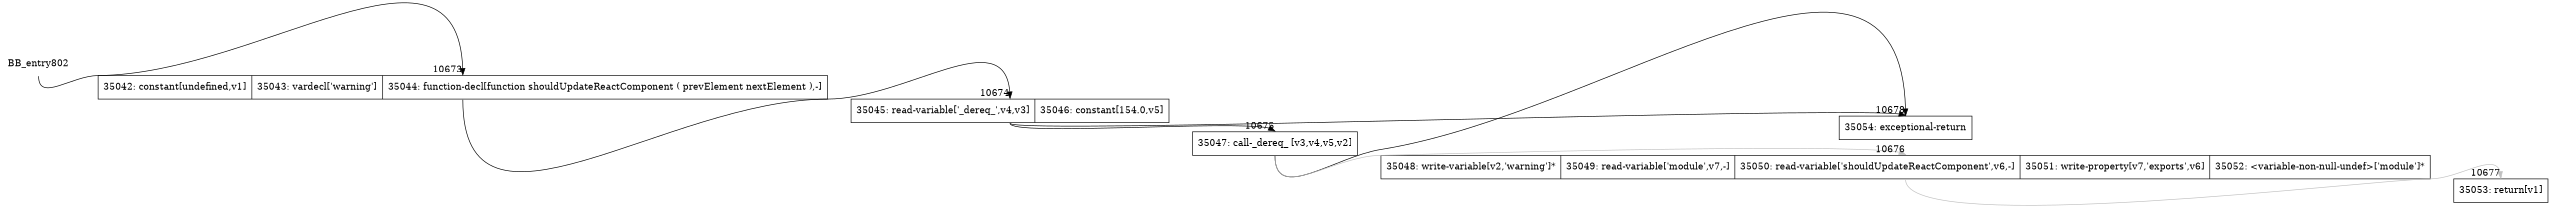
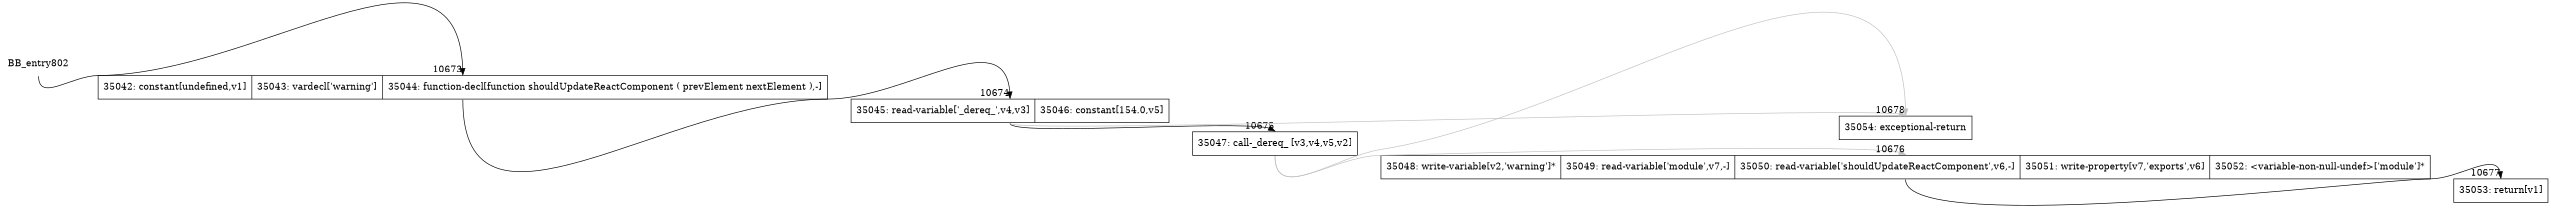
edge "35047: call-_dereq_ [v3,v4,v5,v2]" -> "35054: exceptional-return": color black -> gray
edge "35045: read-variable['_dereq_',v4,v3]" -> "35054: exceptional-return": color black -> gray
edge "35048: write-variable[v2,'warning']*" -> "35053: return[v1]": color gray -> black
